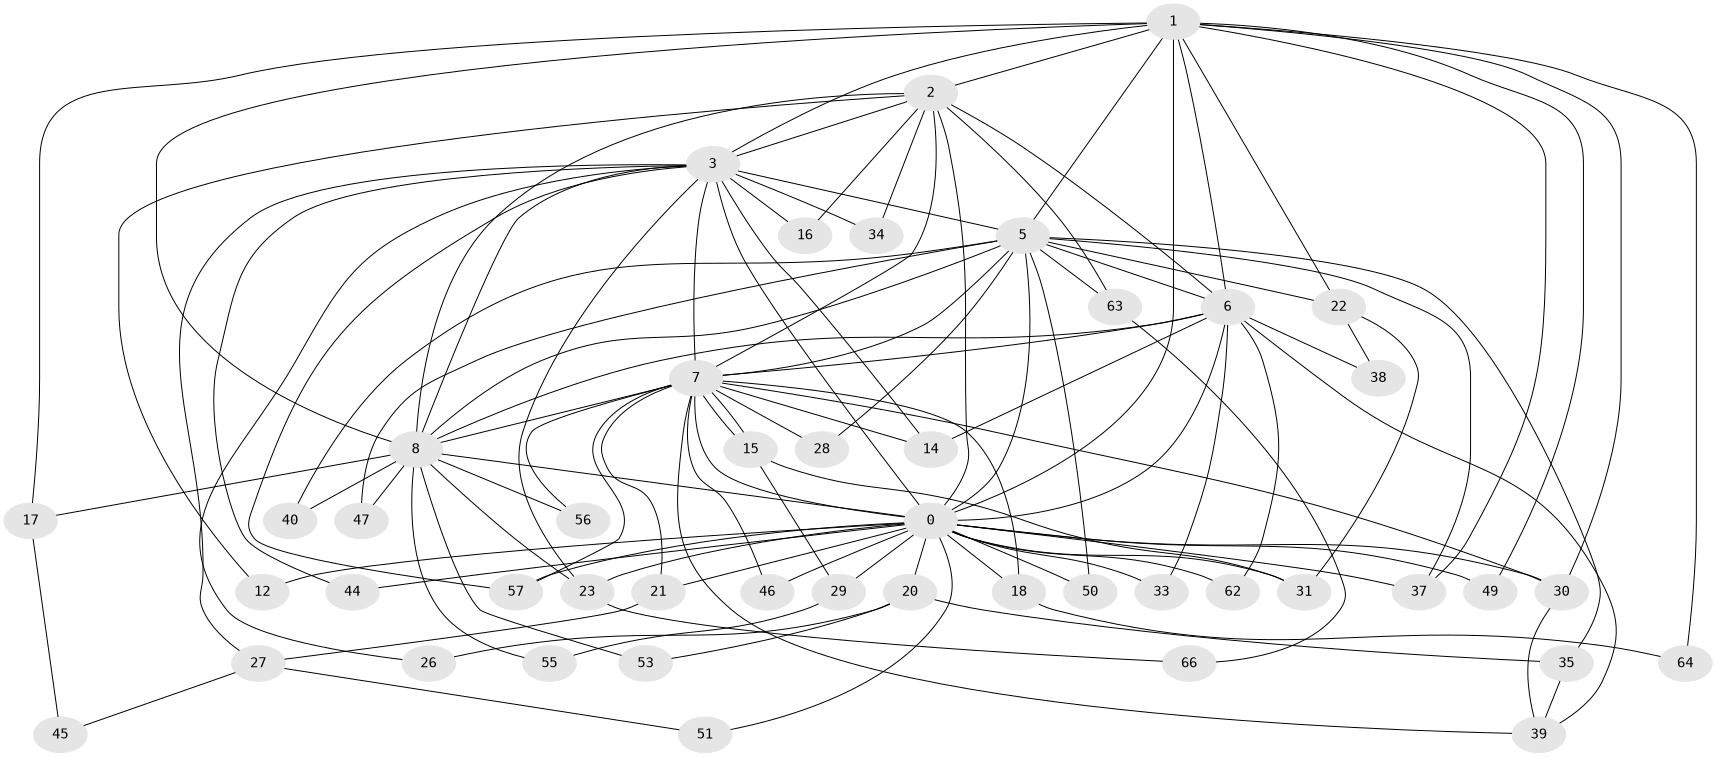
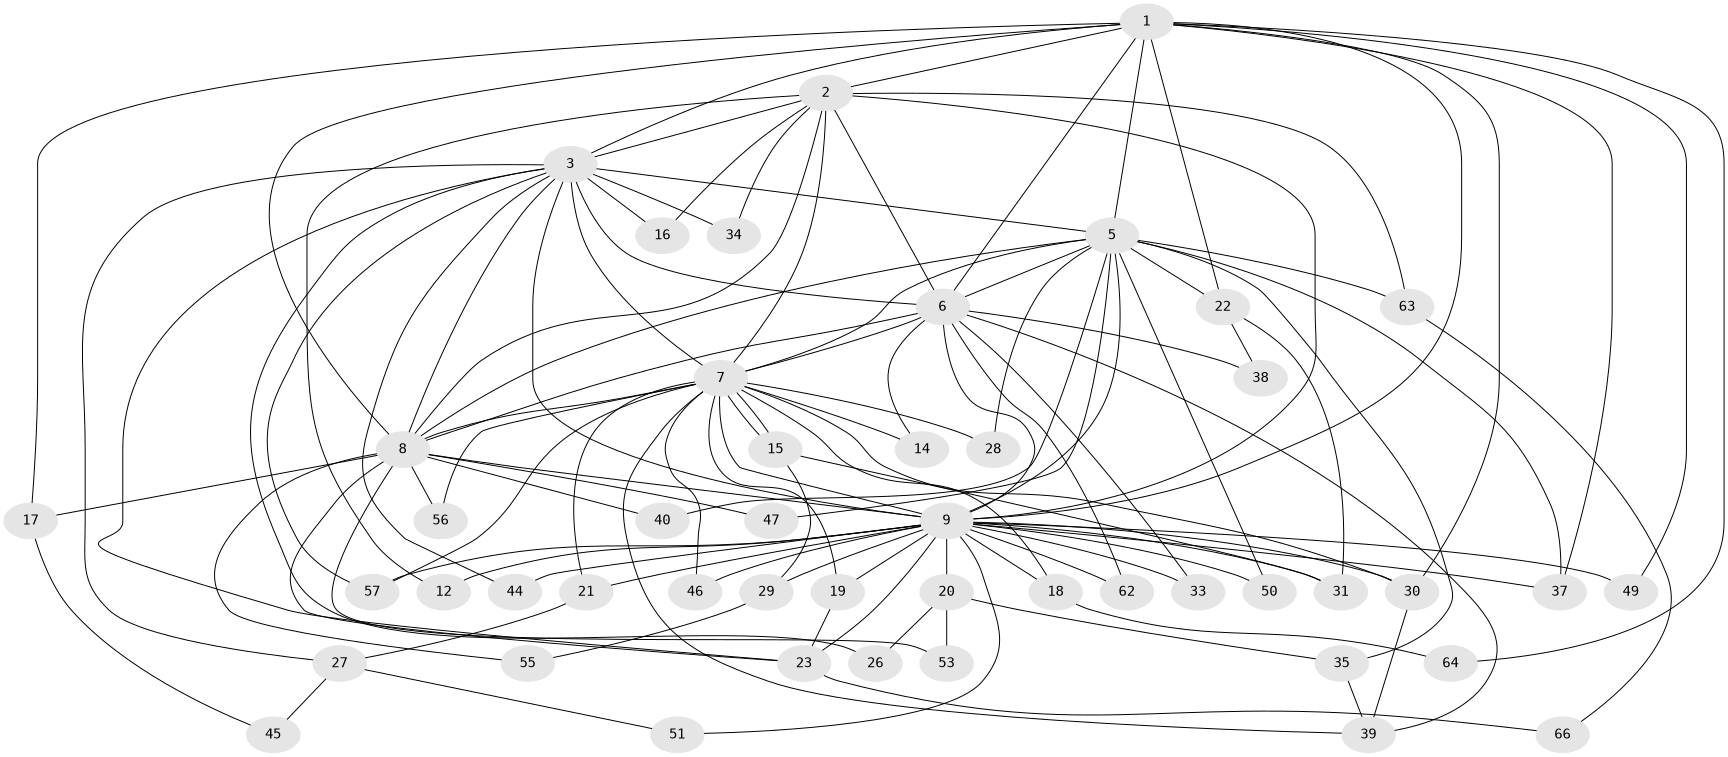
edge "3" -- "14": now "3" -- "6"
node "0": label "0" -> "9"
node "19": added
